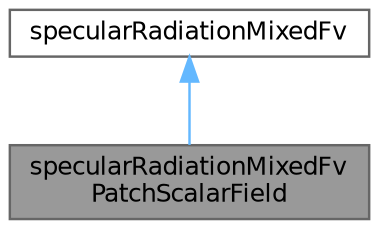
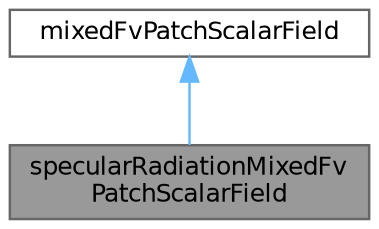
node "specularRadiationMixedFv": label "specularRadiationMixedFv" -> "mixedFvPatchScalarField"
